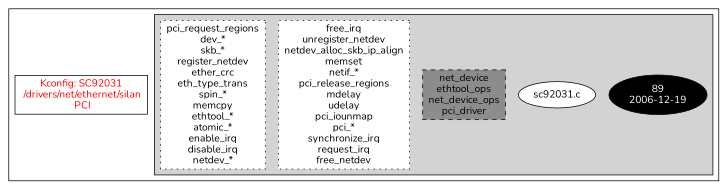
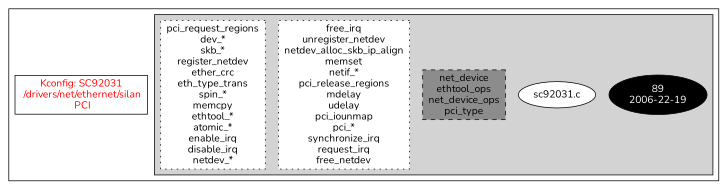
node "net_device ethtool_ops net_device_ops pci_driver": label "net_device ethtool_ops net_device_ops pci_driver" -> "net_device ethtool_ops net_device_ops pci_type"
node "89 2006-12-19": label "89 2006-12-19" -> "89 2006-22-19"
